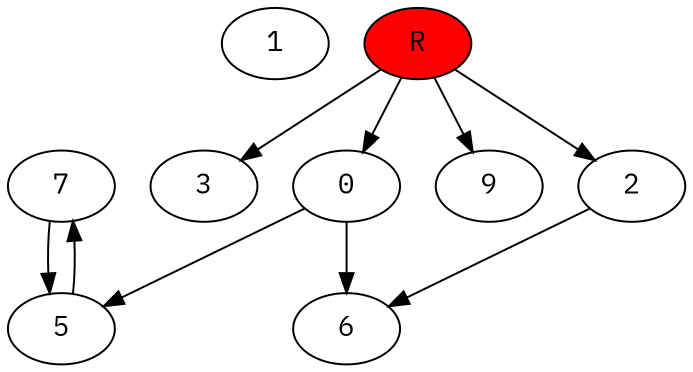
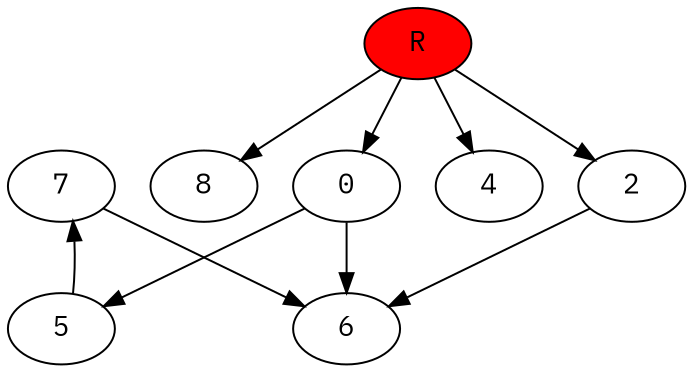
node "1": removed
node "3": label "3" -> "8"
node "9": label "9" -> "4"
edge "7" -> "5": now "7" -> "6"
